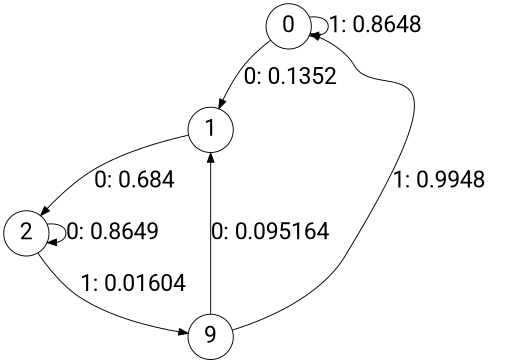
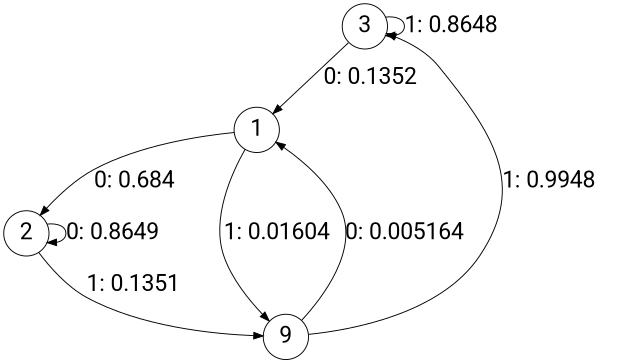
node "0": label "0" -> "3"
edge "9" -> "1": label "0: 0.095164  " -> "0: 0.005164  "
edge "1" -> "9": added, label "1: 0.01604"
edge "2" -> "9": label "1: 0.01604  " -> "1: 0.1351   "
